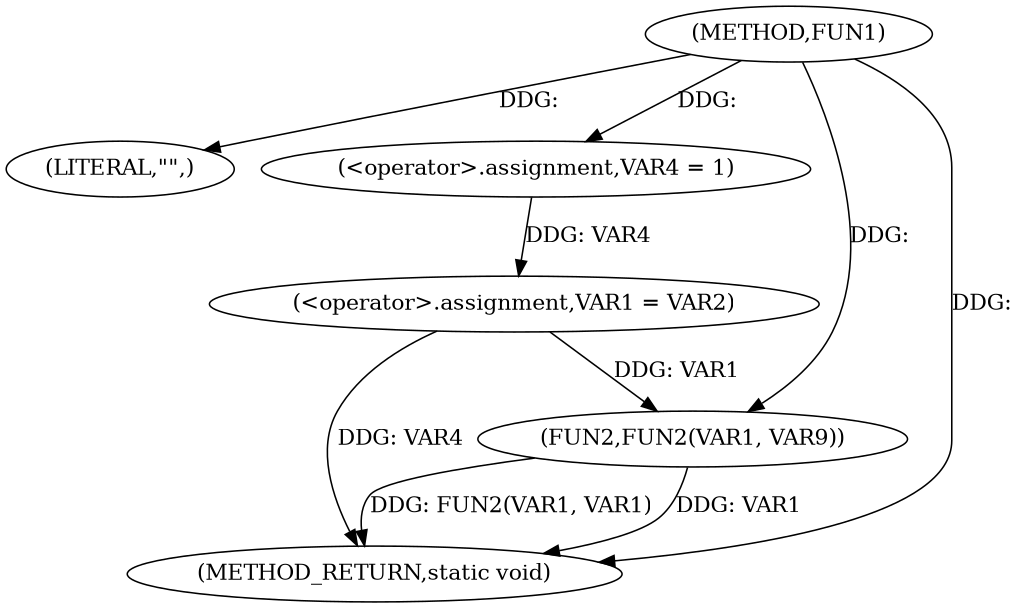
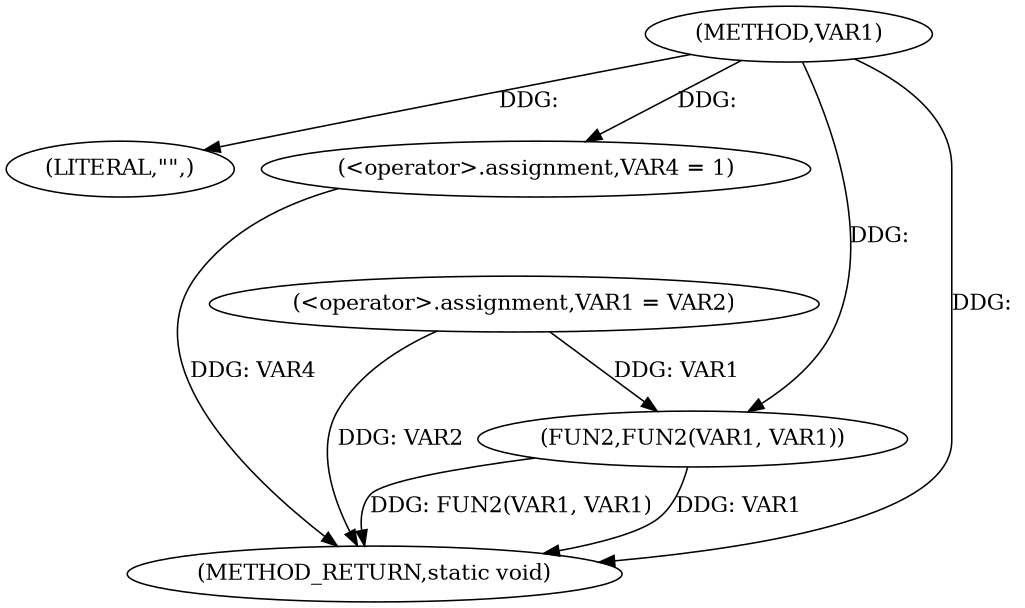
node "(METHOD,FUN1)": label "(METHOD,FUN1)" -> "(METHOD,VAR1)"
edge "(<operator>.assignment,VAR4 = 1)" -> "(<operator>.assignment,VAR1 = VAR2)": now "(<operator>.assignment,VAR4 = 1)" -> "(METHOD_RETURN,static void)"
edge "(<operator>.assignment,VAR1 = VAR2)" -> "(METHOD_RETURN,static void)": label "DDG: VAR4" -> "DDG: VAR2"
node "(FUN2,FUN2(VAR1, VAR9))": label "(FUN2,FUN2(VAR1, VAR9))" -> "(FUN2,FUN2(VAR1, VAR1))"
